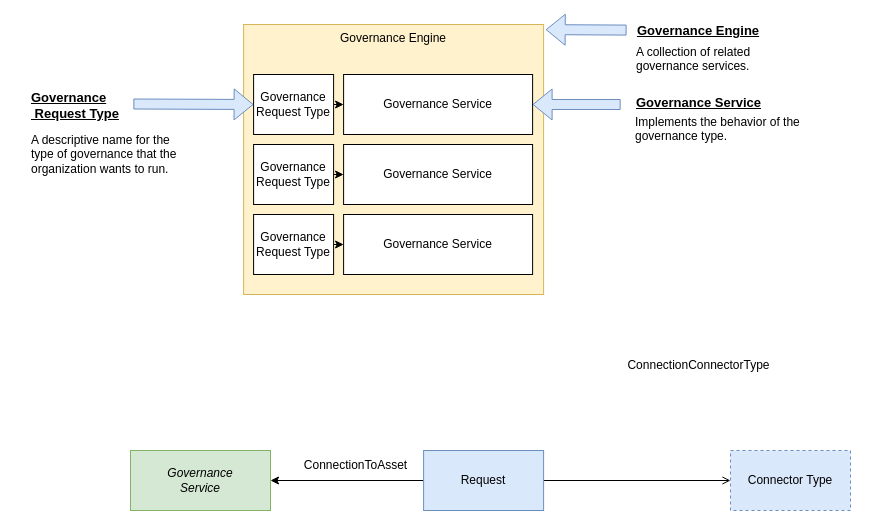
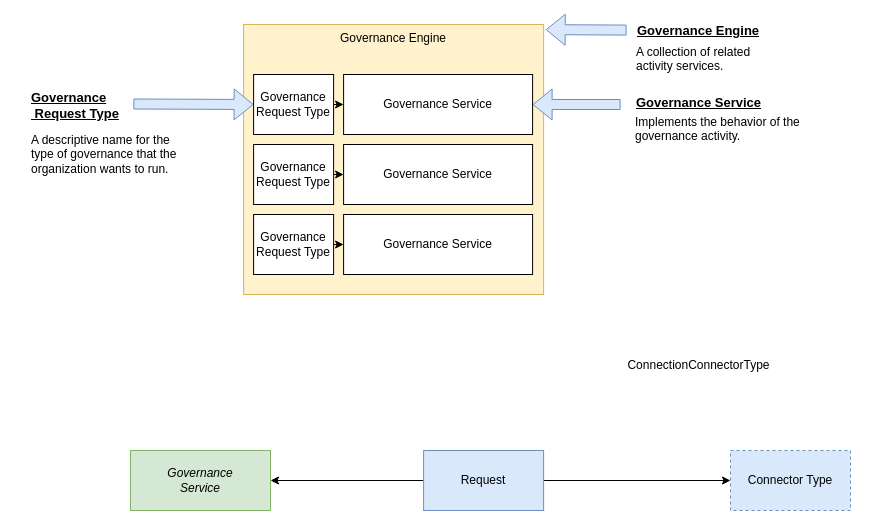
node "A collection of related governance services.": label "A collection of related governance services." -> "A collection of related activity services."
node "Implements the behavior of the governance type.": label "Implements the behavior of the governance type." -> "Implements the behavior of the governance activity."
node "ConnectionToAsset": removed
edge "Request" -> "Connector Type": arrowhead open -> classic
